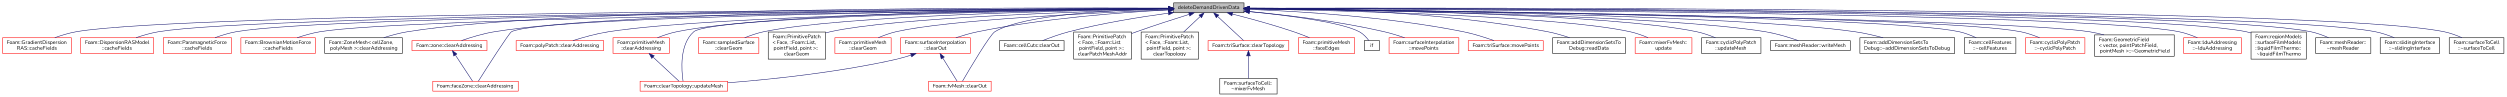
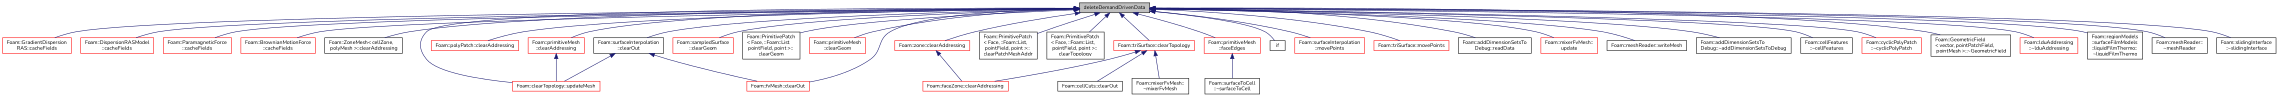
edge "Foam::surfaceToCell ::~surfaceToCell" -> "deleteDemandDrivenData": now "Foam::surfaceToCell ::~surfaceToCell" -> "Foam::primitiveMesh ::faceEdges"
edge "Foam::faceZone::clearAddressing" -> "deleteDemandDrivenData": now "Foam::faceZone::clearAddressing" -> "Foam::triSurface::clearTopology"
edge "Foam::cellCuts::clearOut" -> "deleteDemandDrivenData": now "Foam::cellCuts::clearOut" -> "Foam::triSurface::clearTopology"
node "Foam::surfaceInterpolation ::clearOut": color red -> black
node "Foam::cyclicPolyPatch ::updateMesh": removed
node "Foam::surfaceToCell:: ~mixerFvMesh": label "Foam::surfaceToCell:: ~mixerFvMesh" -> "Foam::mixerFvMesh:: ~mixerFvMesh"
